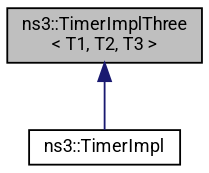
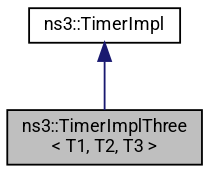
edge "ns3::TimerImpl" -> "ns3::TimerImplThree < T1, T2, T3 >": reversed
